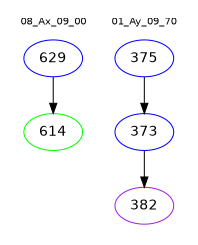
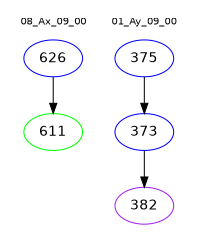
cluster "01_Ay_09_70": label "01_Ay_09_70" -> "01_Ay_09_00"
node "629": label "629" -> "626"
node "614": label "614" -> "611"
